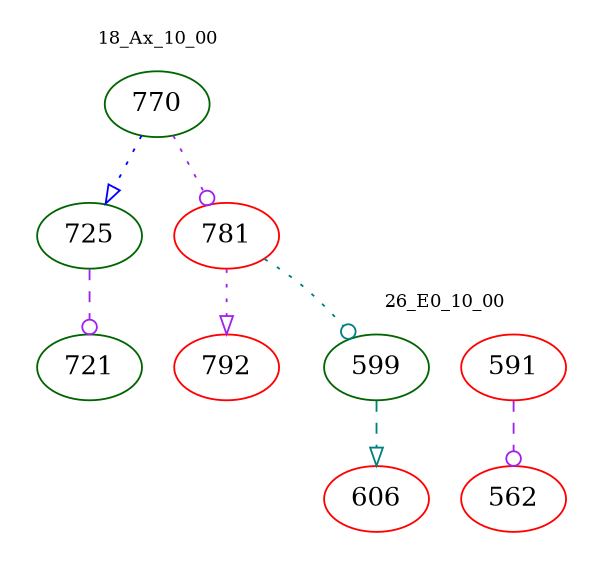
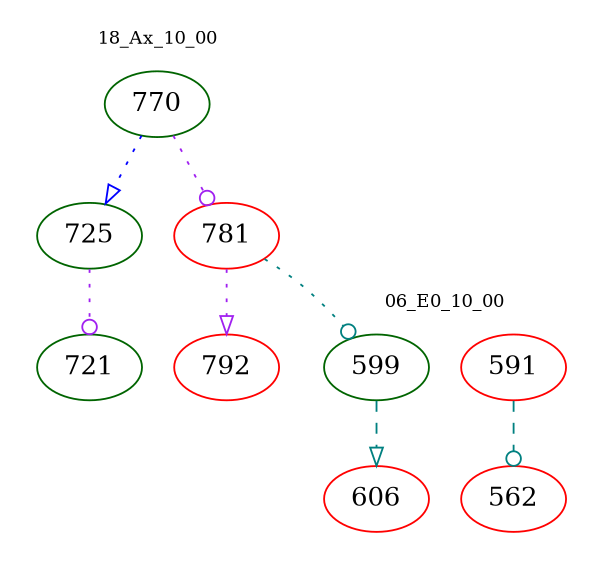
edge "725" -> "721": style dashed -> dotted
cluster "26_E0_10_00": label "26_E0_10_00" -> "06_E0_10_00"
edge "591" -> "562": color purple -> teal
